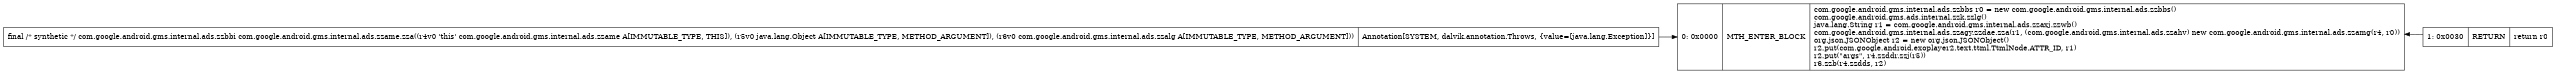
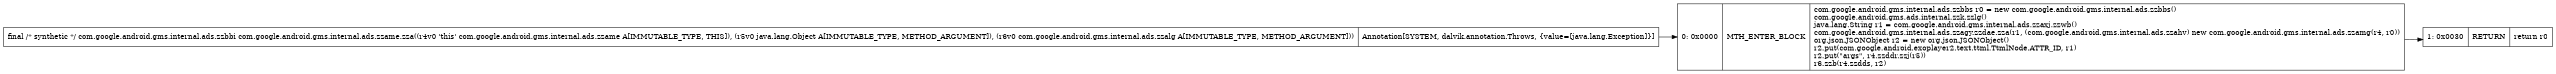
edge "1: 0x0030" -> "0: 0x0000": reversed
